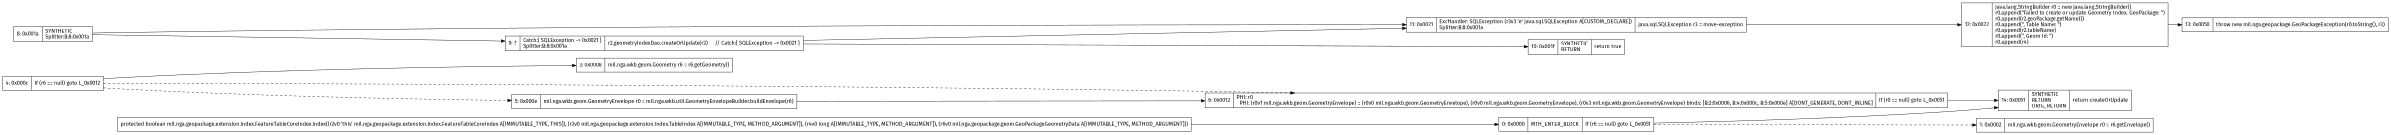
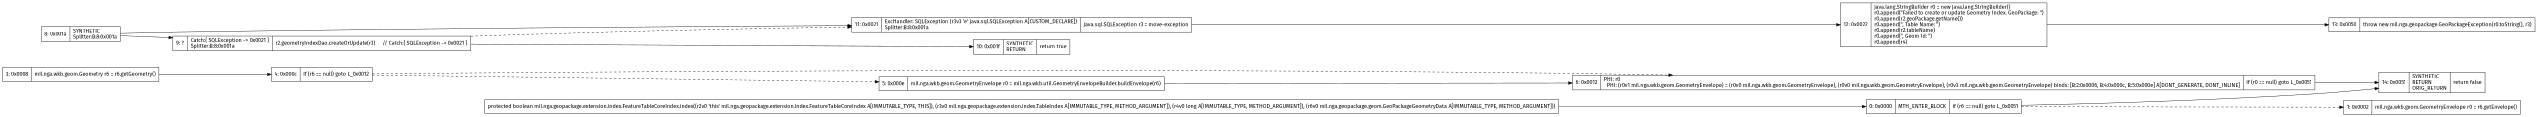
edge "9: ?" -> "11: 0x0021": style solid -> dashed
edge "4: 0x000c" -> "3: 0x0008": reversed
node "14: 0x0051": text "return createOrUpdate" -> "return false"
